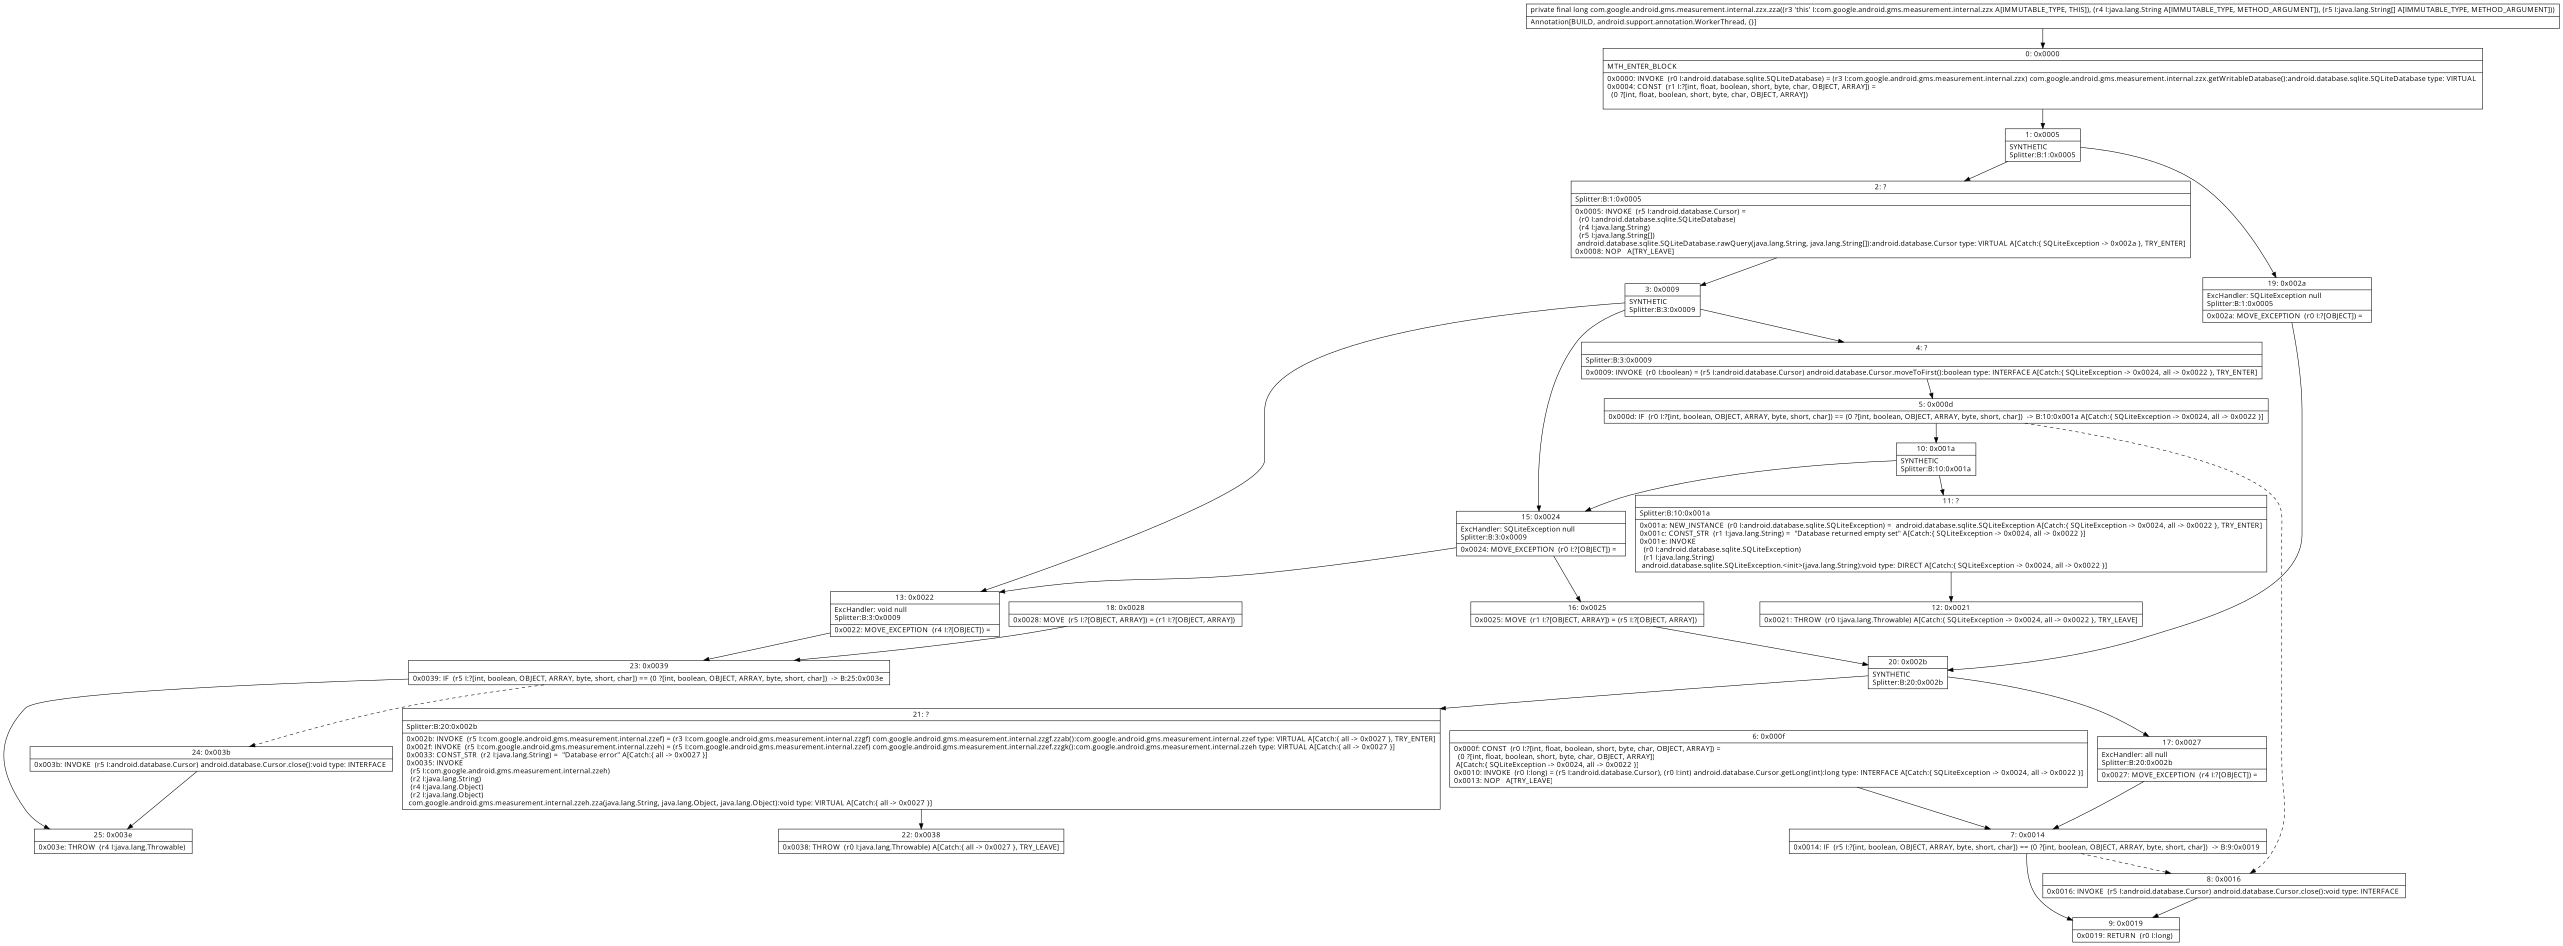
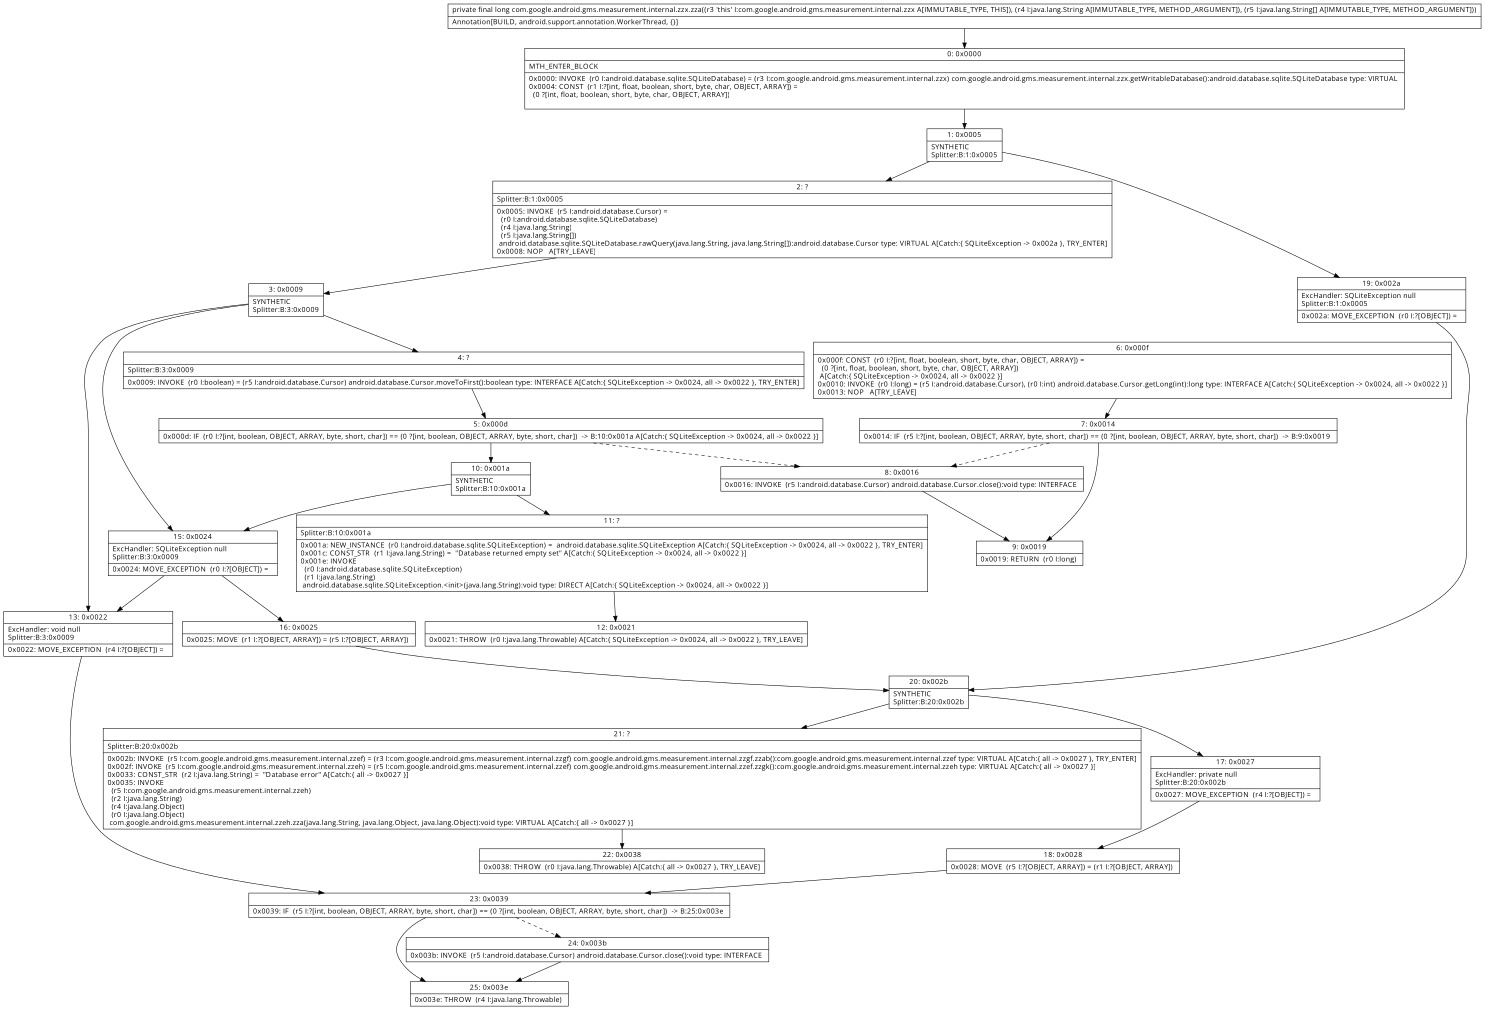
node "17: 0x0027": text "ExcHandler: all null" -> "ExcHandler: private null"
node "21: ?": text "(r2 I:java.lang.Object)" -> "(r0 I:java.lang.Object)"
edge "17: 0x0027" -> "7: 0x0014": now "17: 0x0027" -> "18: 0x0028"
